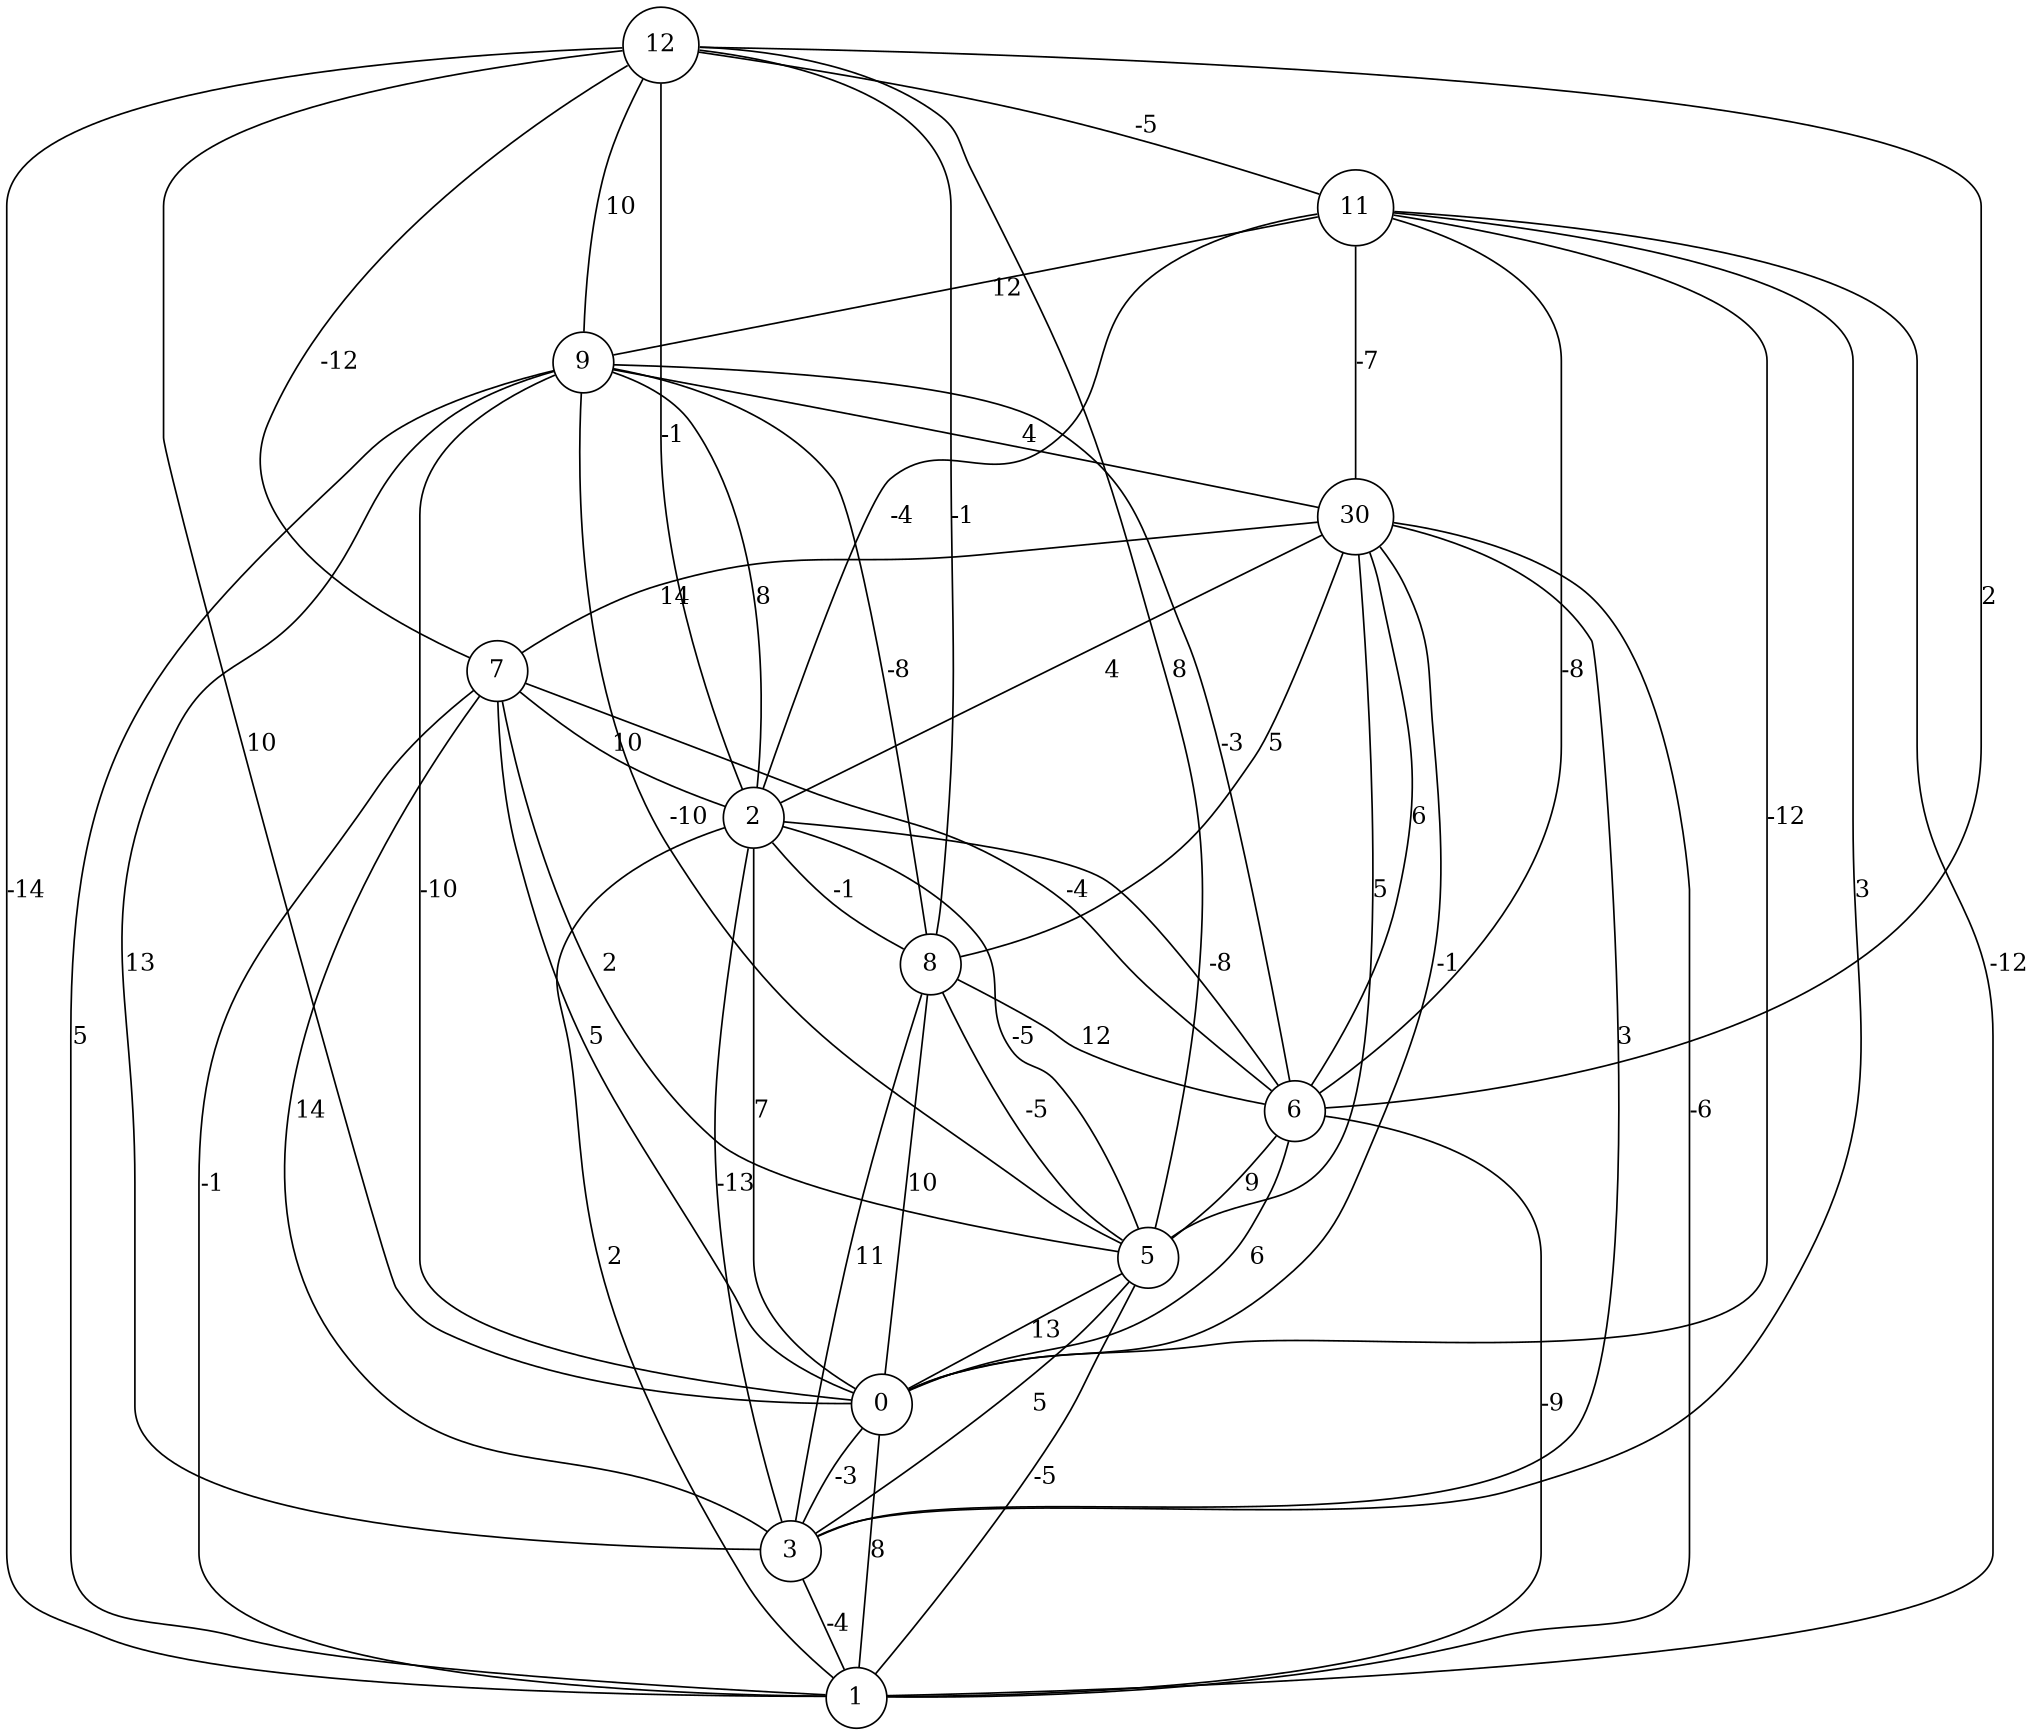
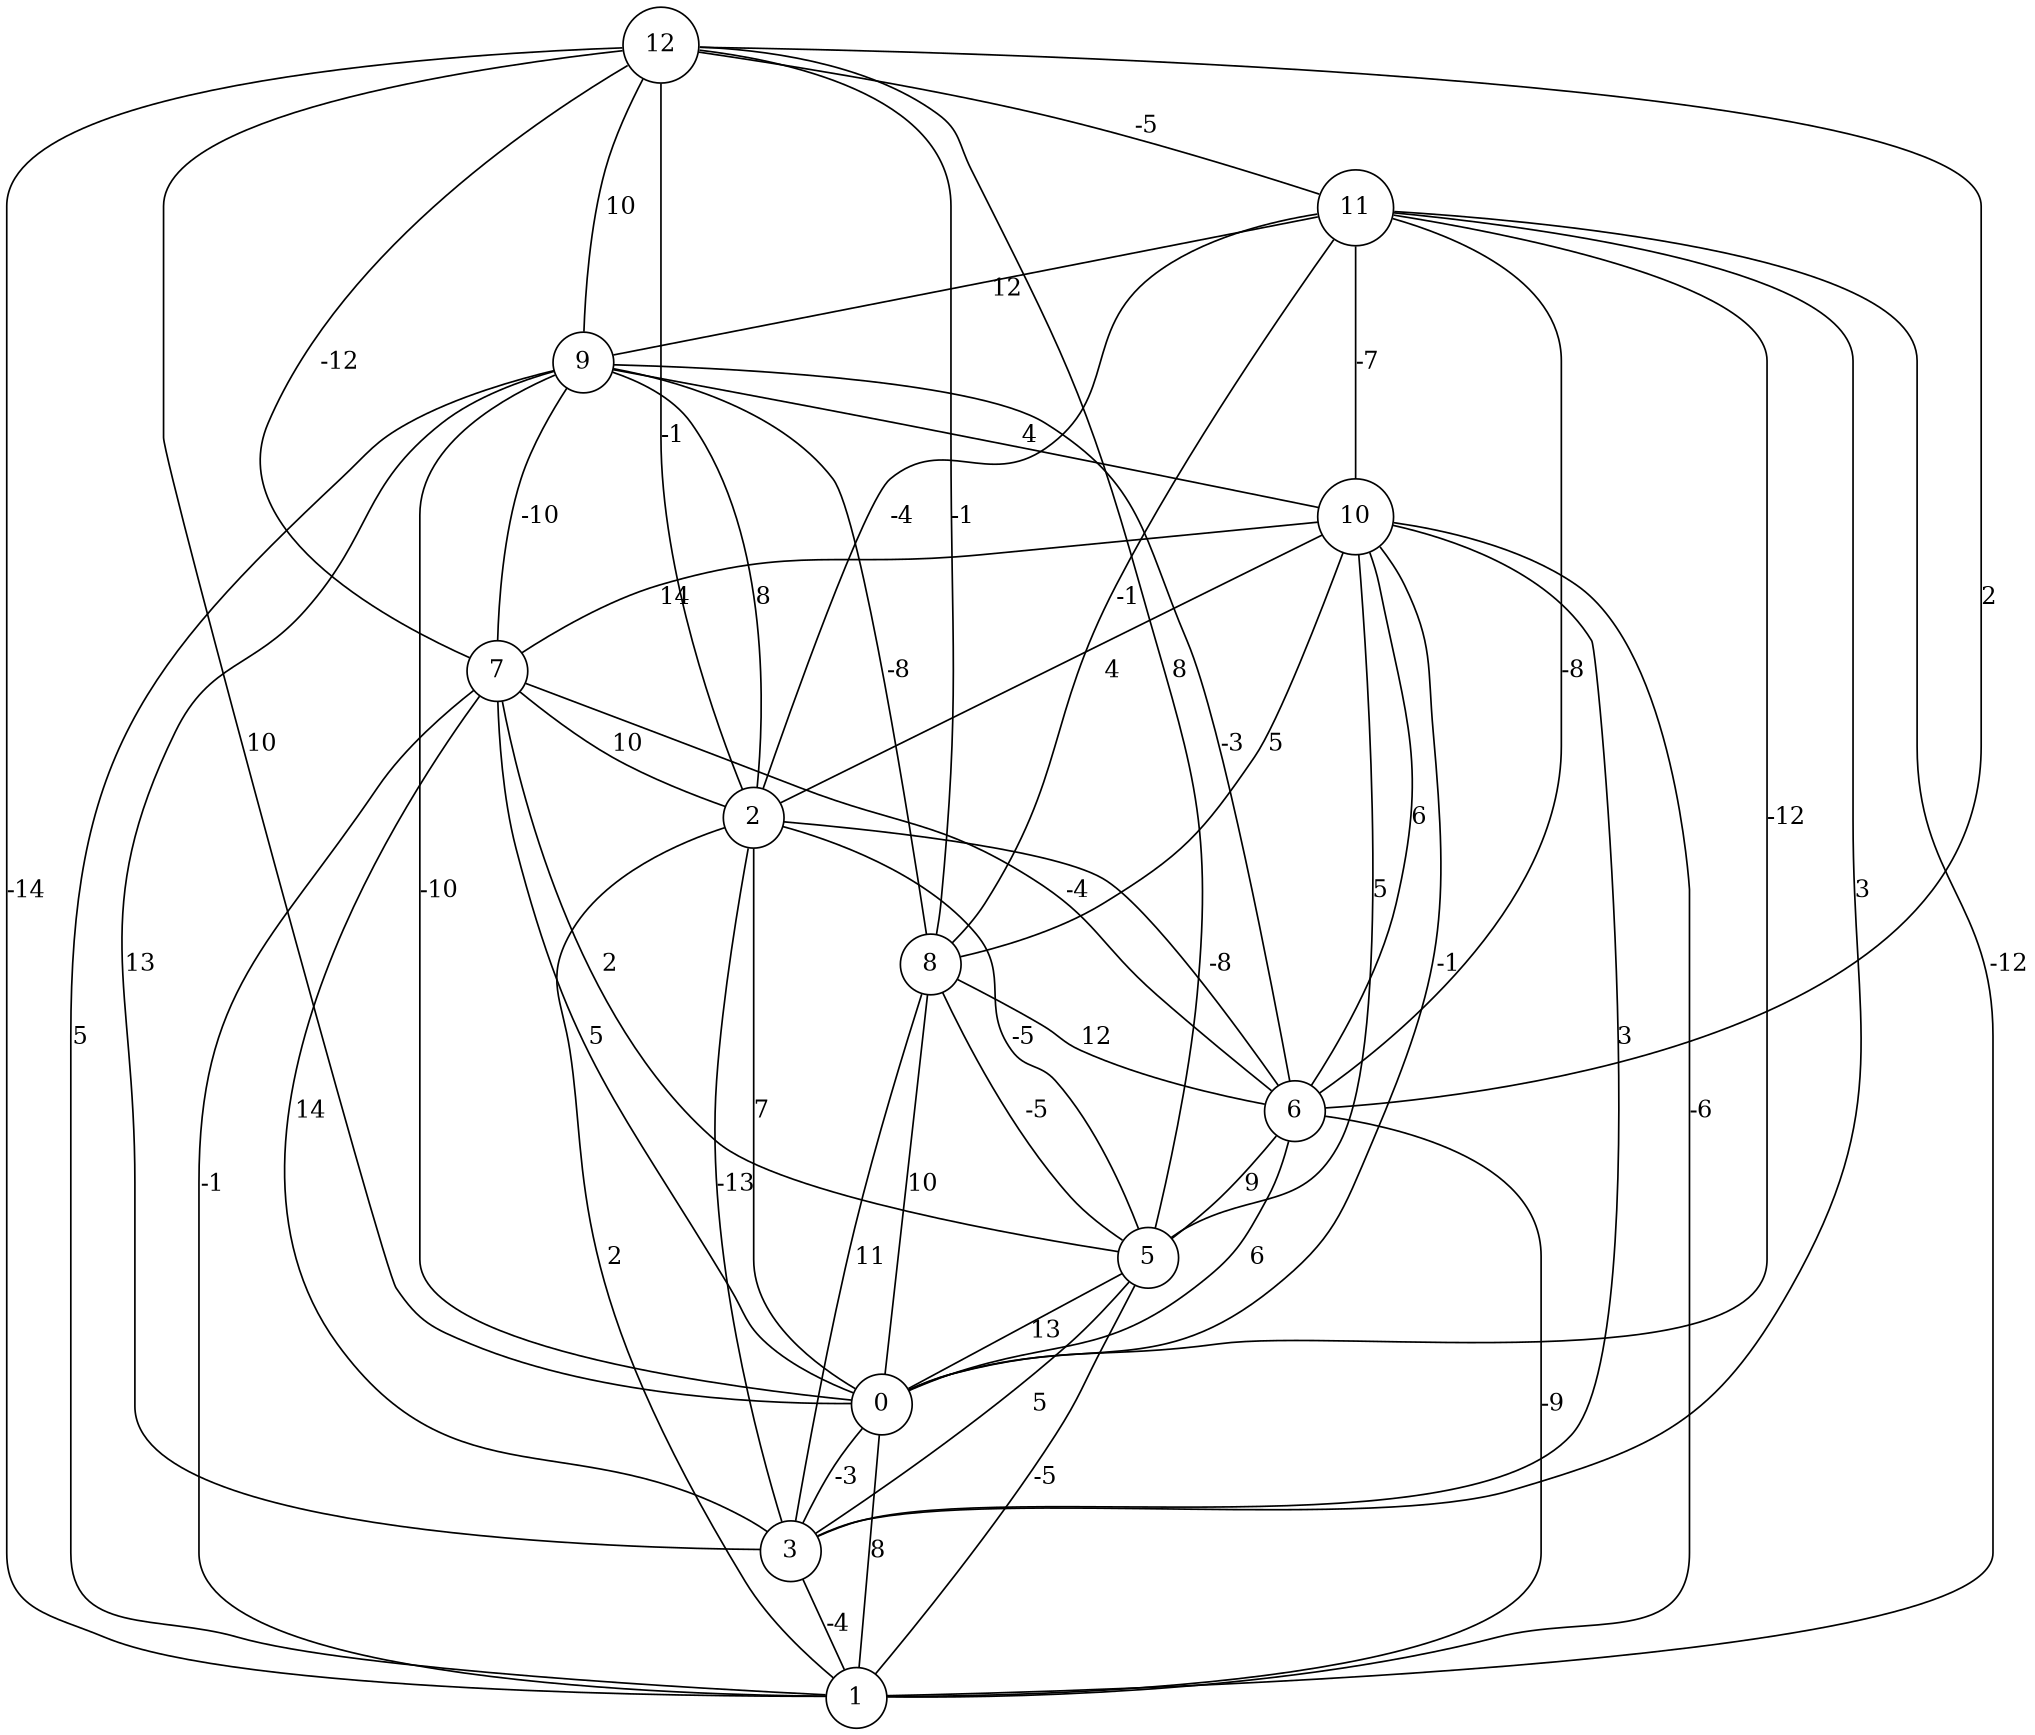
node "30": label "30" -> "10"
edge "2" -- "8": now "11" -- "8"
edge "9" -- "5": now "9" -- "7"
